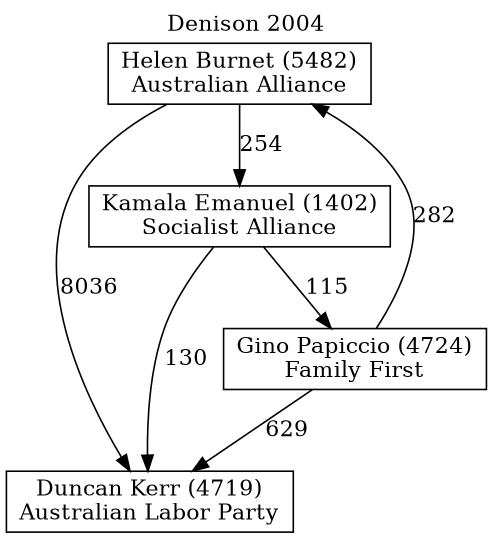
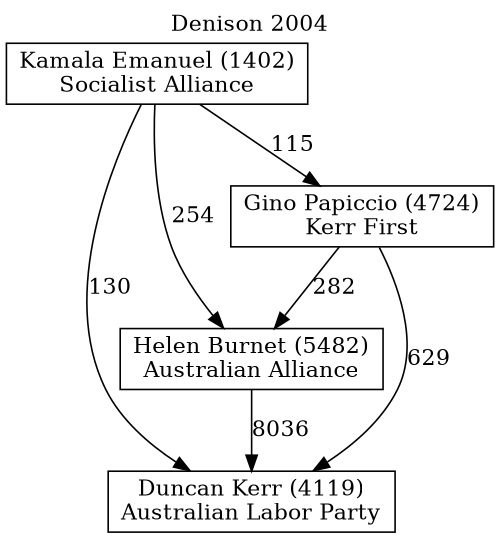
edge "Helen Burnet (5482) Australian Alliance" -> "Kamala Emanuel (1402) Socialist Alliance": reversed
node "Gino Papiccio (4724) Family First": label "Gino Papiccio (4724) Family First" -> "Gino Papiccio (4724) Kerr First"
node "Duncan Kerr (4719) Australian Labor Party": label "Duncan Kerr (4719) Australian Labor Party" -> "Duncan Kerr (4119) Australian Labor Party"
